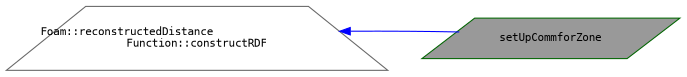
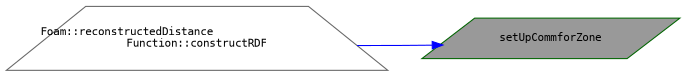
edge "setUpCommforZone" -> "Foam::reconstructedDistance Function::constructRDF": reversed
